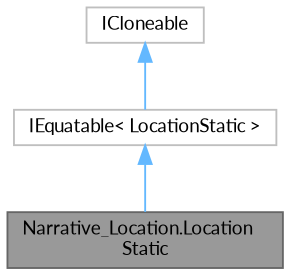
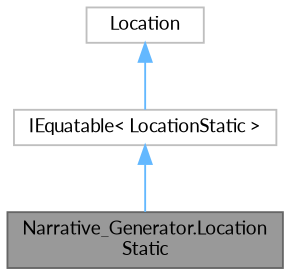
node "ICloneable": label "ICloneable" -> "Location"
node "Narrative_Location.Location Static": label "Narrative_Location.Location Static" -> "Narrative_Generator.Location Static"
